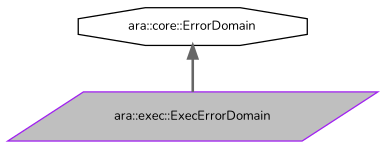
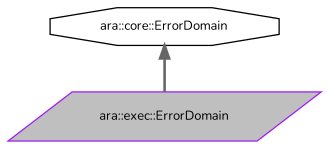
node "ara::exec::ExecErrorDomain": label "ara::exec::ExecErrorDomain" -> "ara::exec::ErrorDomain"
